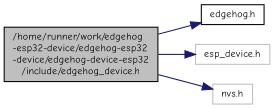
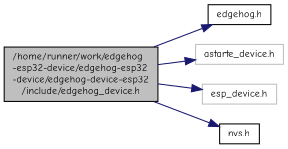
node "astarte_device.h": added
node "nvs.h": color grey75 -> black
